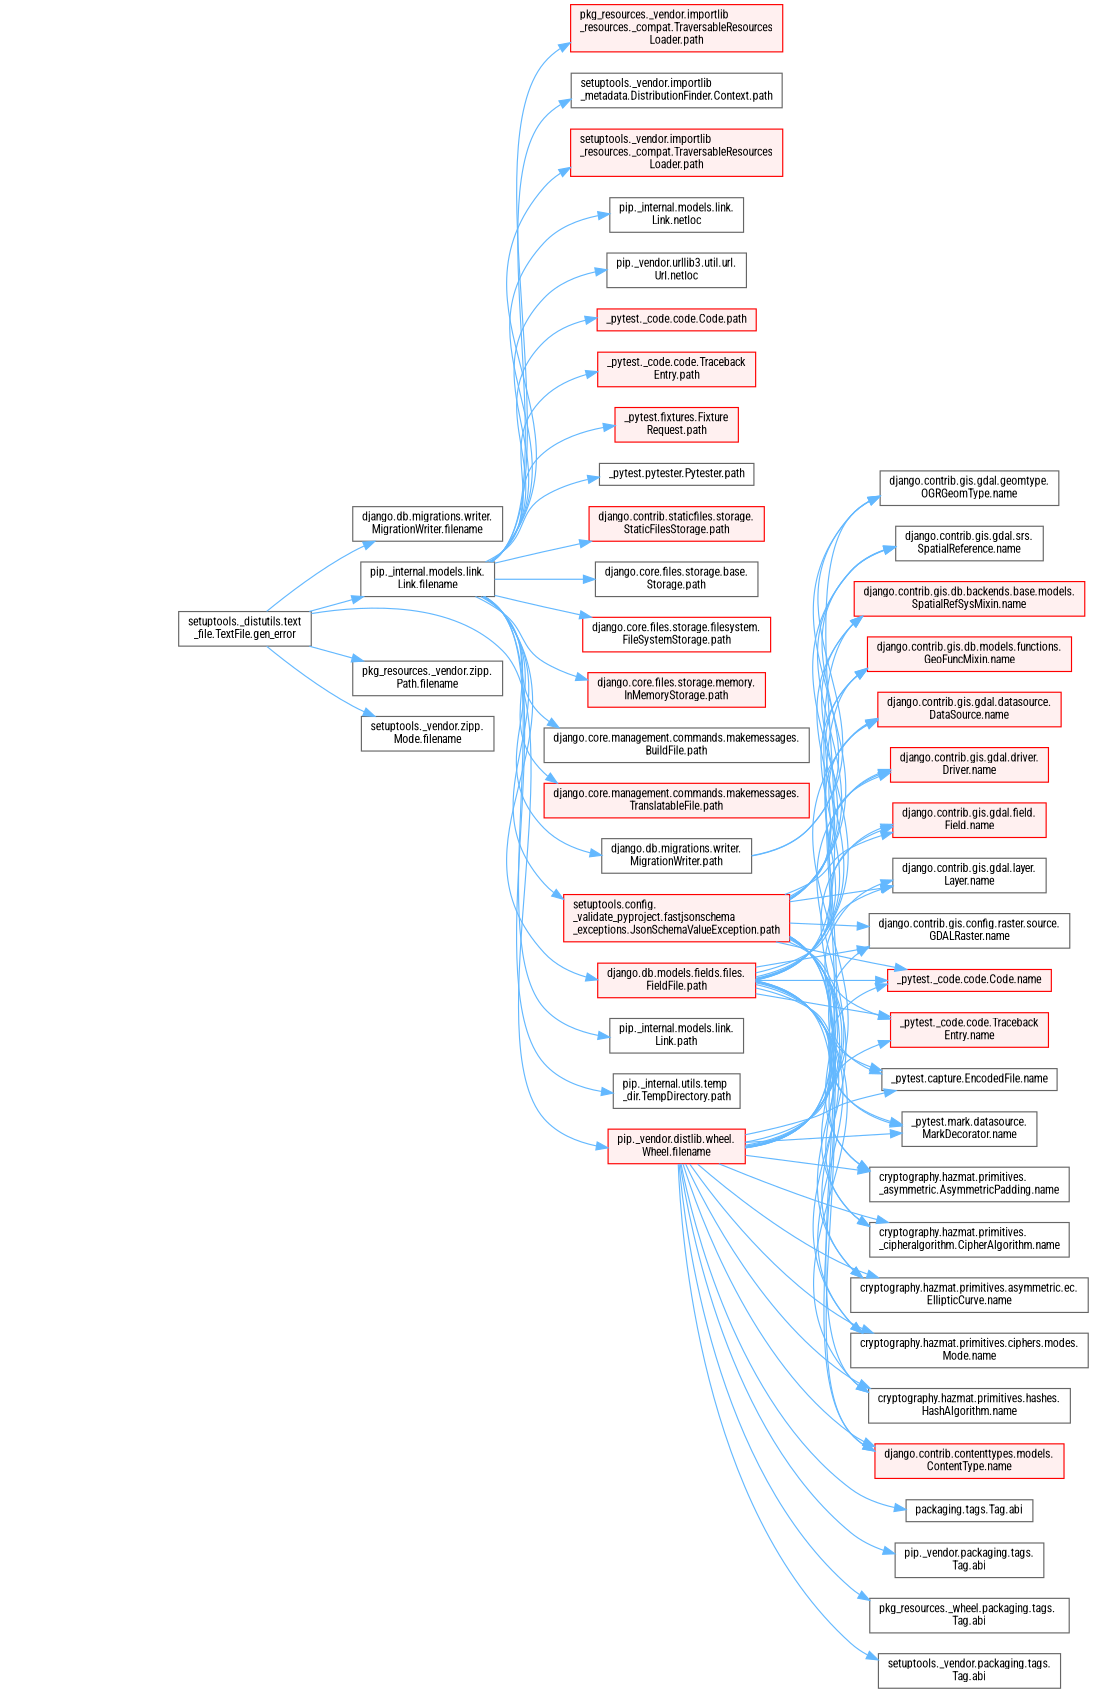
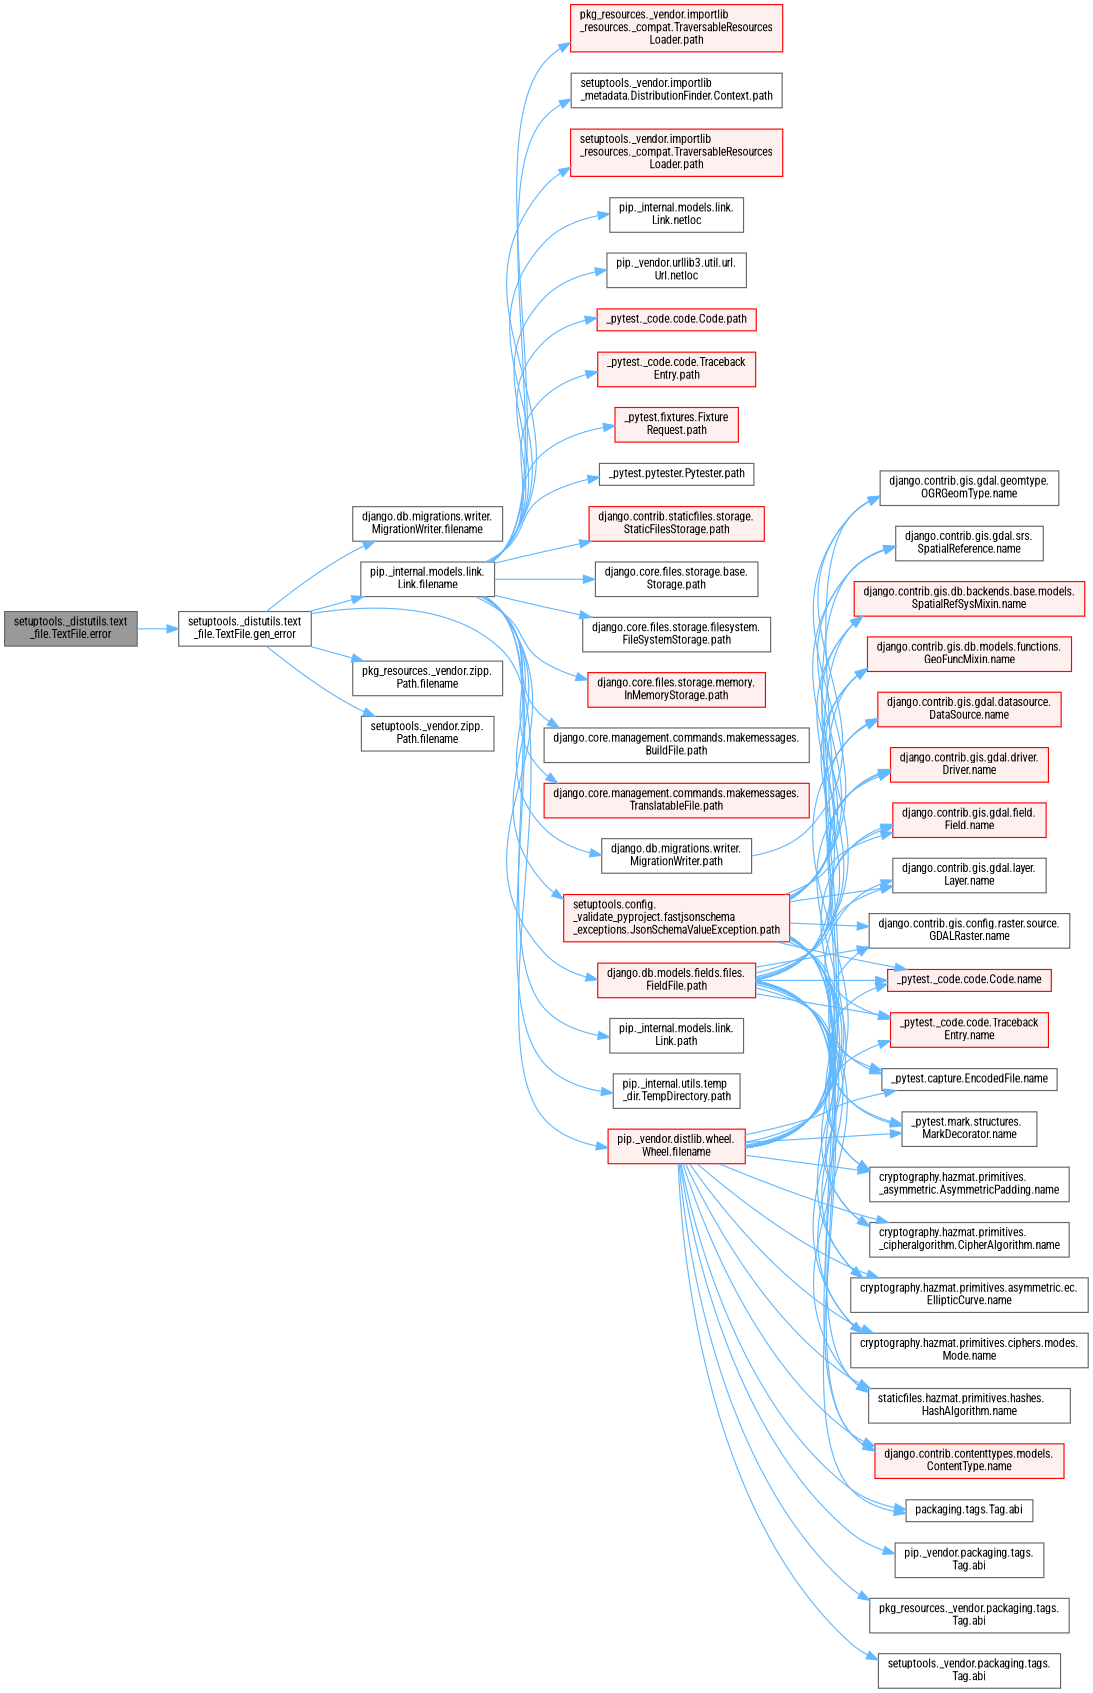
node "setuptools._distutils.text _file.TextFile.error": added
node "django.core.files.storage.filesystem. FileSystemStorage.path": color red -> grey40
edge "django.db.migrations.writer. MigrationWriter.path" -> "django.contrib.gis.gdal.srs. SpatialReference.name": now "pip._vendor.distlib.wheel. Wheel.filename" -> "django.contrib.gis.gdal.srs. SpatialReference.name"
node "setuptools._vendor.zipp. Mode.filename": label "setuptools._vendor.zipp. Mode.filename" -> "setuptools._vendor.zipp. Path.filename"
edge "django.db.models.fields.files. FieldFile.path" -> "django.contrib.gis.gdal.datasource. DataSource.name": now "django.db.models.fields.files. FieldFile.path" -> "packaging.tags.Tag.abi"
node "_pytest.mark.datasource. MarkDecorator.name": label "_pytest.mark.datasource. MarkDecorator.name" -> "_pytest.mark.structures. MarkDecorator.name"
node "cryptography.hazmat.primitives.hashes. HashAlgorithm.name": label "cryptography.hazmat.primitives.hashes. HashAlgorithm.name" -> "staticfiles.hazmat.primitives.hashes. HashAlgorithm.name"
node "pkg_resources._wheel.packaging.tags. Tag.abi": label "pkg_resources._wheel.packaging.tags. Tag.abi" -> "pkg_resources._vendor.packaging.tags. Tag.abi"
